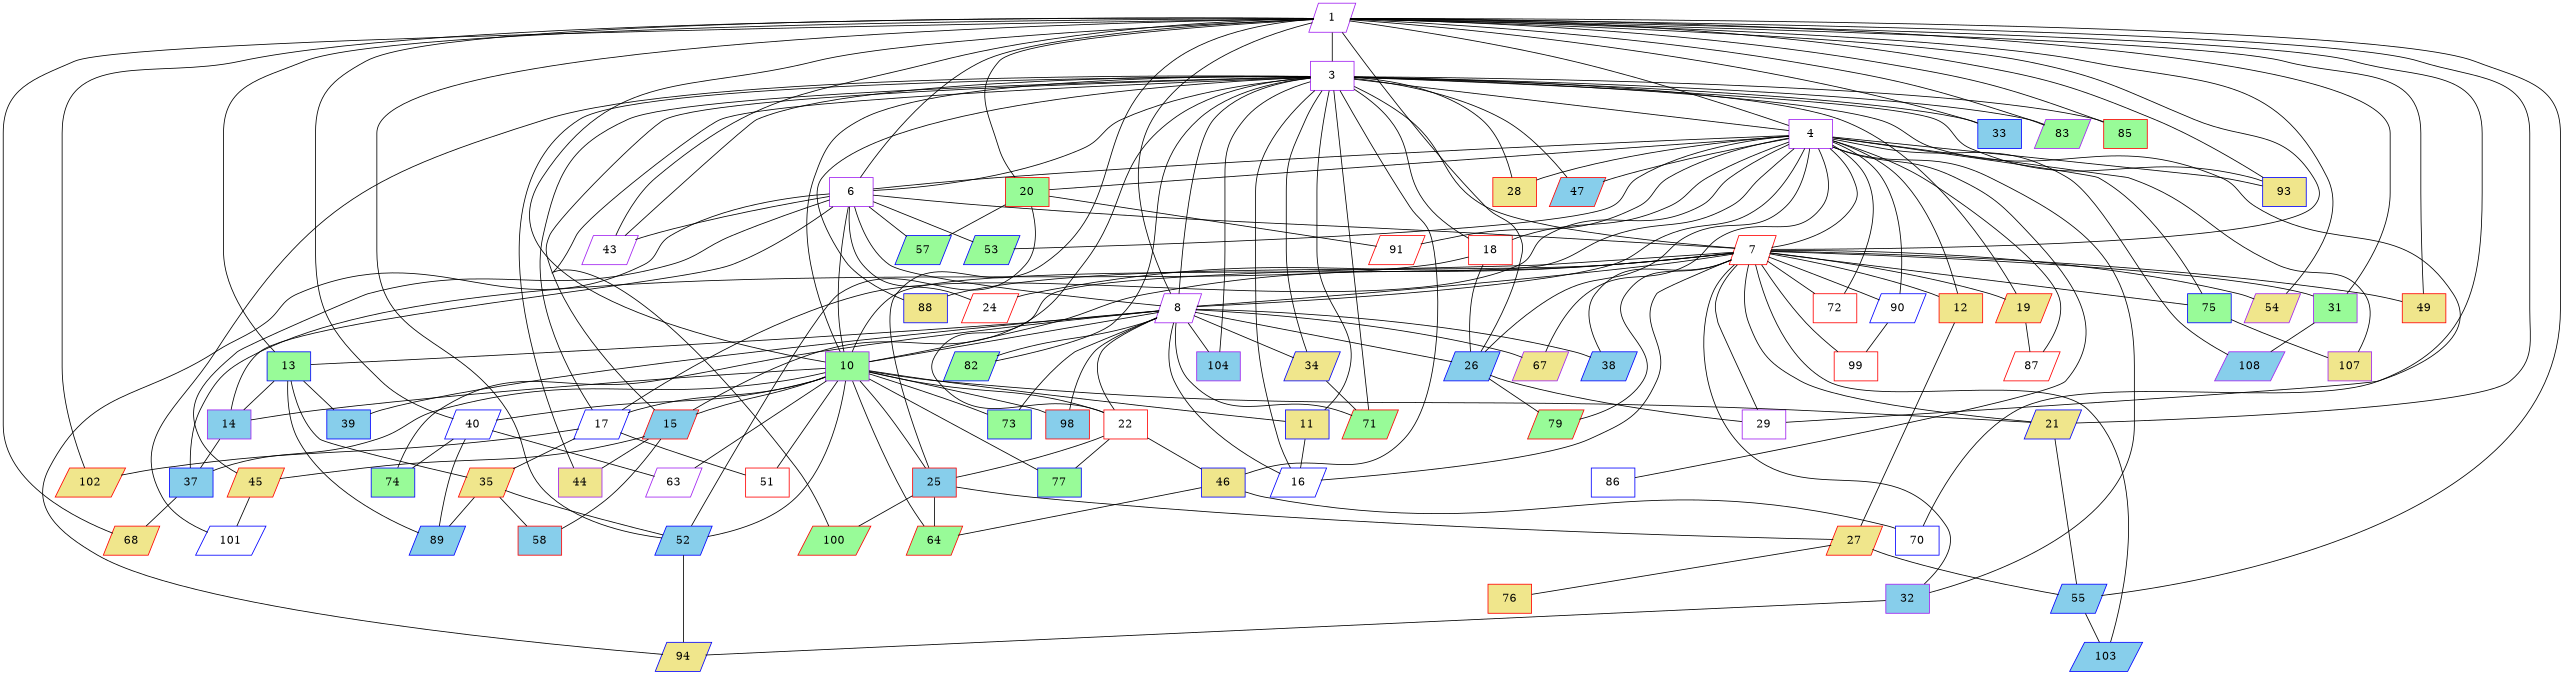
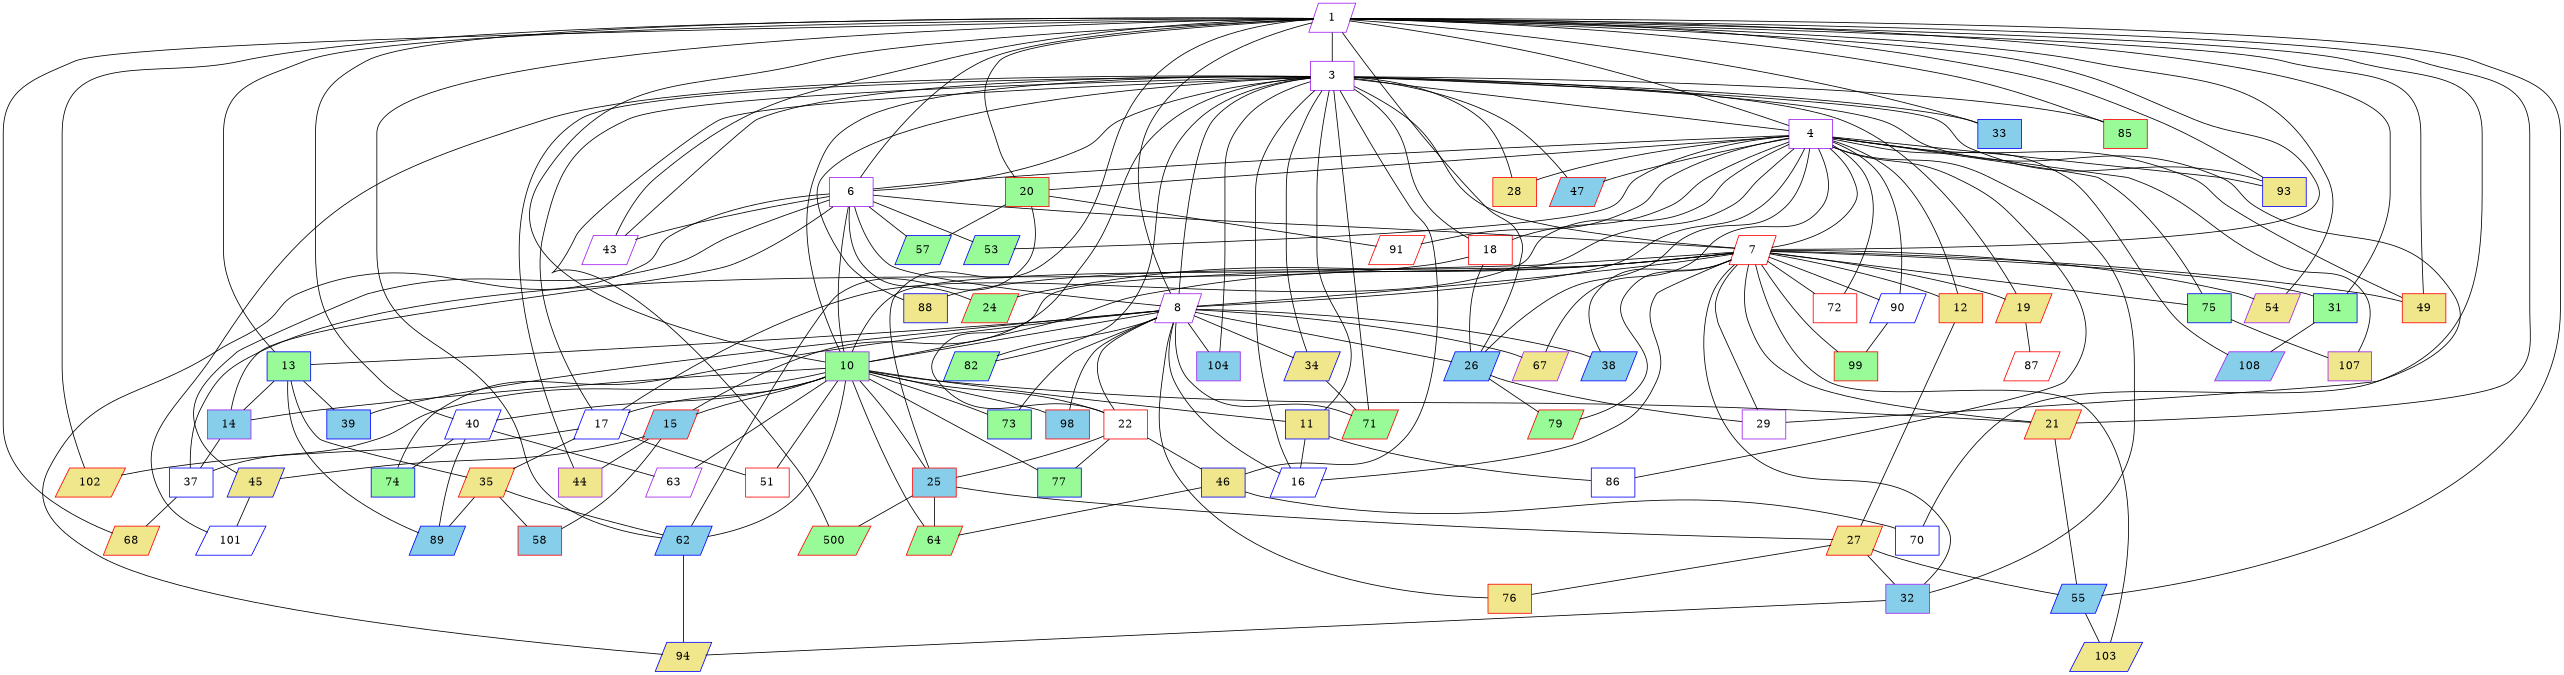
edge "3" -- "15": removed
node "83": removed
edge "4" -- "87": now "4" -- "49"
node "24": fillcolor white -> palegreen
node "31": color purple -> blue
node "99": fillcolor white -> palegreen
node "21": color blue -> red
edge "11" -- "86": added
node "37": fillcolor skyblue -> white
node "45": color red -> blue
edge "8" -- "76": added
node "52": label "52" -> "62"
node "100": label "100" -> "500"
edge "27" -- "32": added
node "103": fillcolor skyblue -> khaki
